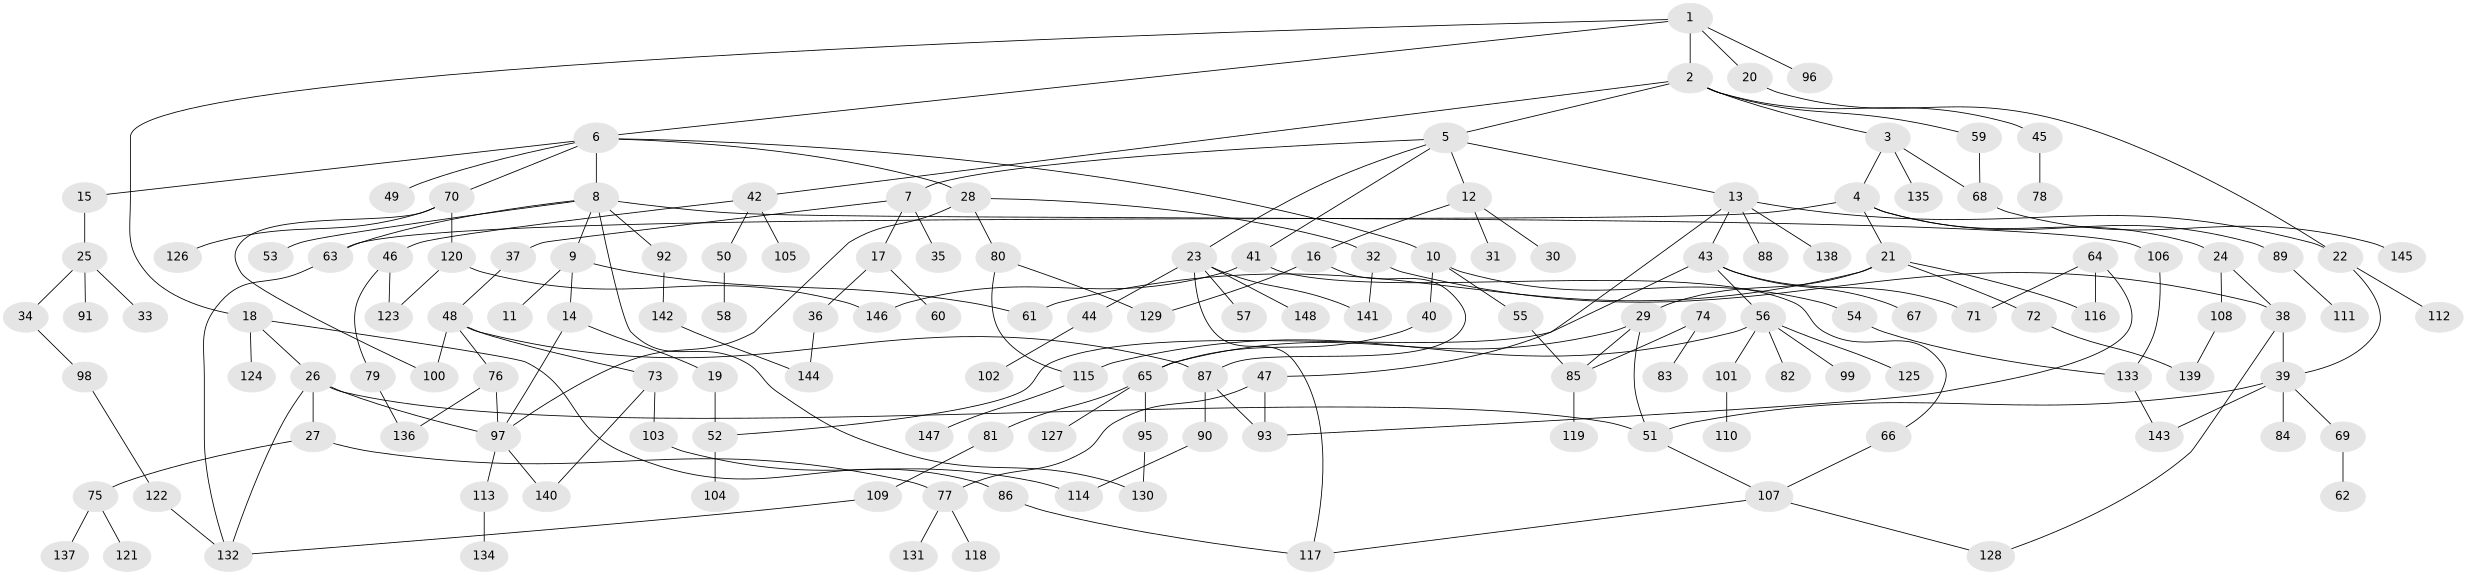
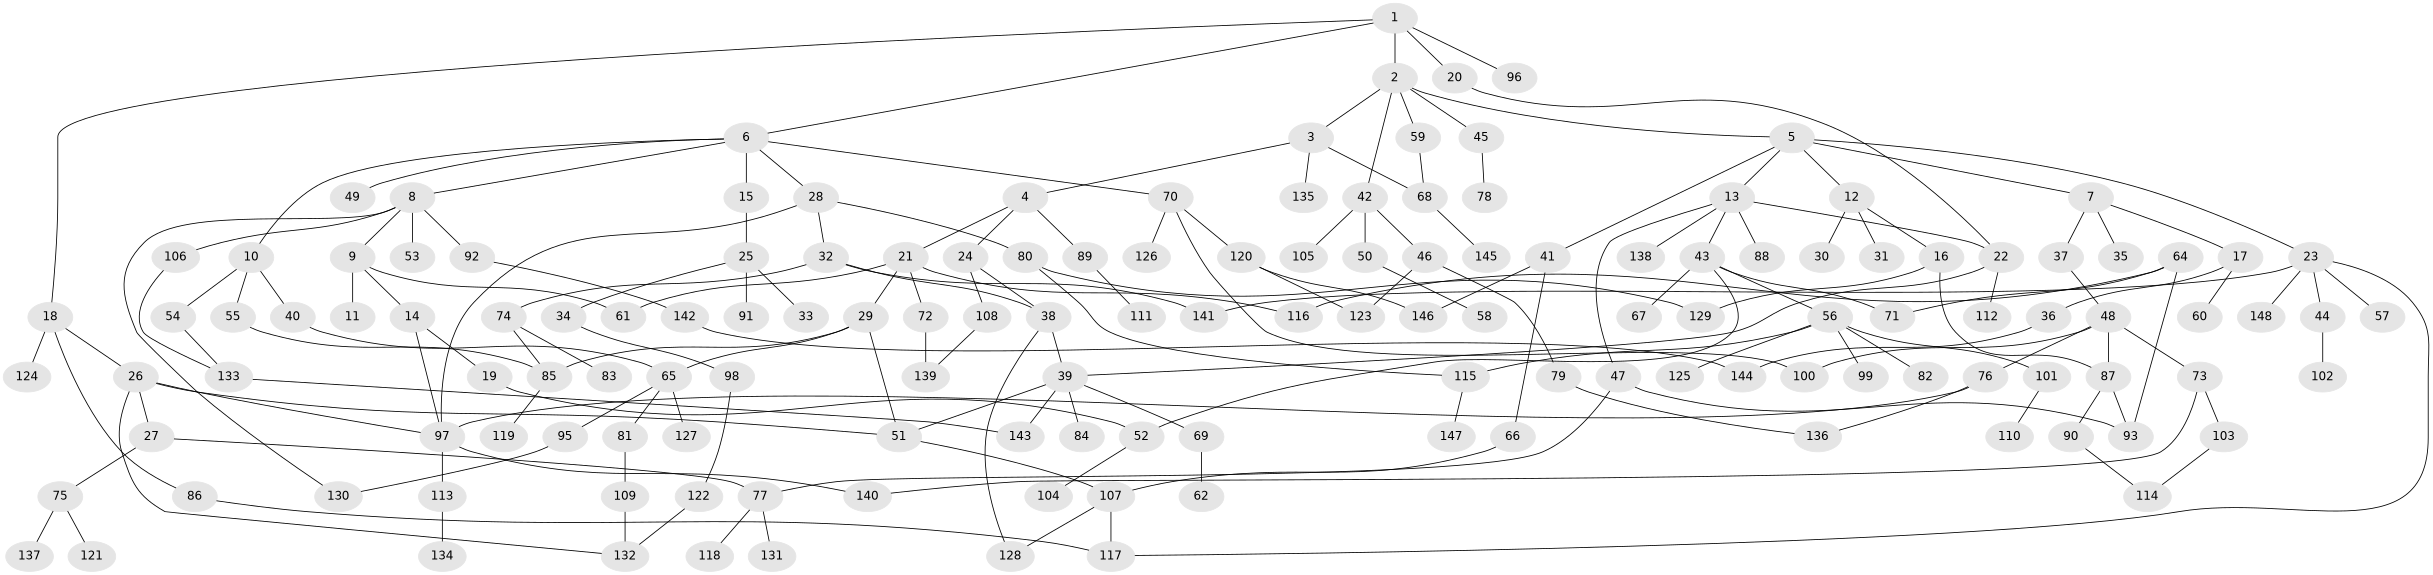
node "63": removed
edge "32" -- "74": added
